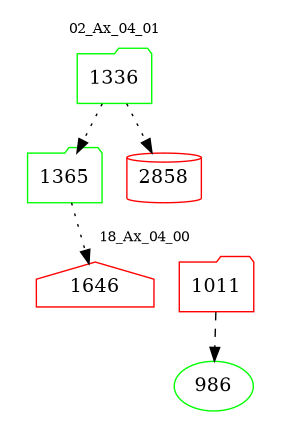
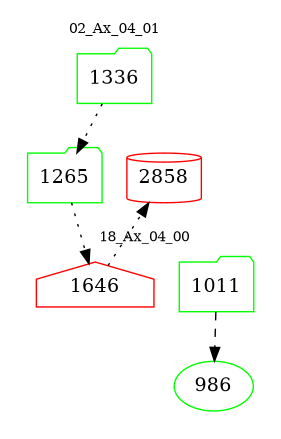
edge "1336" -> "2858": now "1646" -> "2858"
node "1365": label "1365" -> "1265"
node "1011": color red -> green
